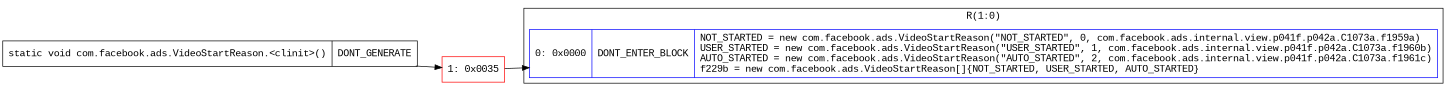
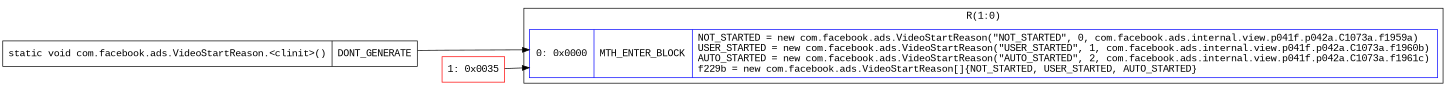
node "0: 0x0000": text "DONT_ENTER_BLOCK" -> "MTH_ENTER_BLOCK"
edge "static void com.facebook.ads.VideoStartReason.<clinit>()" -> "1: 0x0035": now "static void com.facebook.ads.VideoStartReason.<clinit>()" -> "0: 0x0000"
